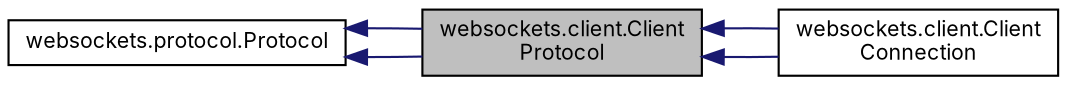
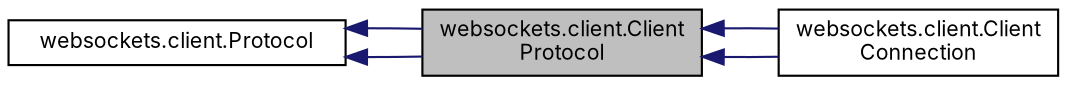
node "websockets.protocol.Protocol": label "websockets.protocol.Protocol" -> "websockets.client.Protocol"
